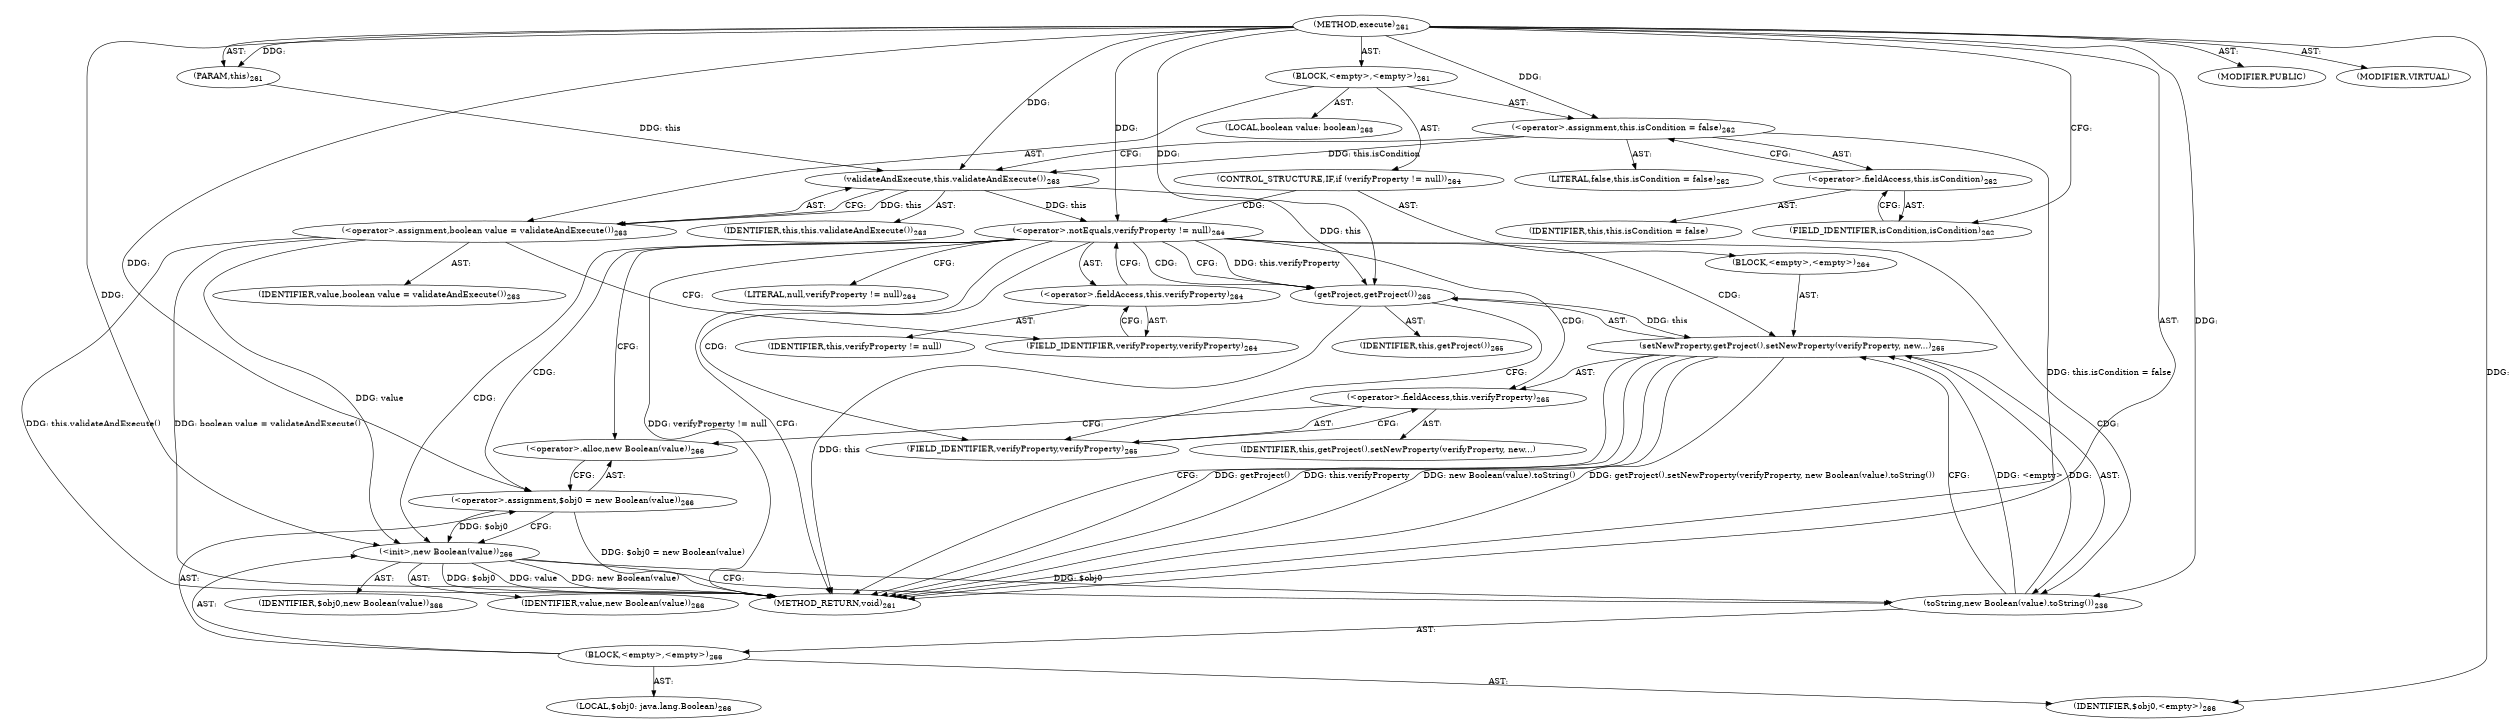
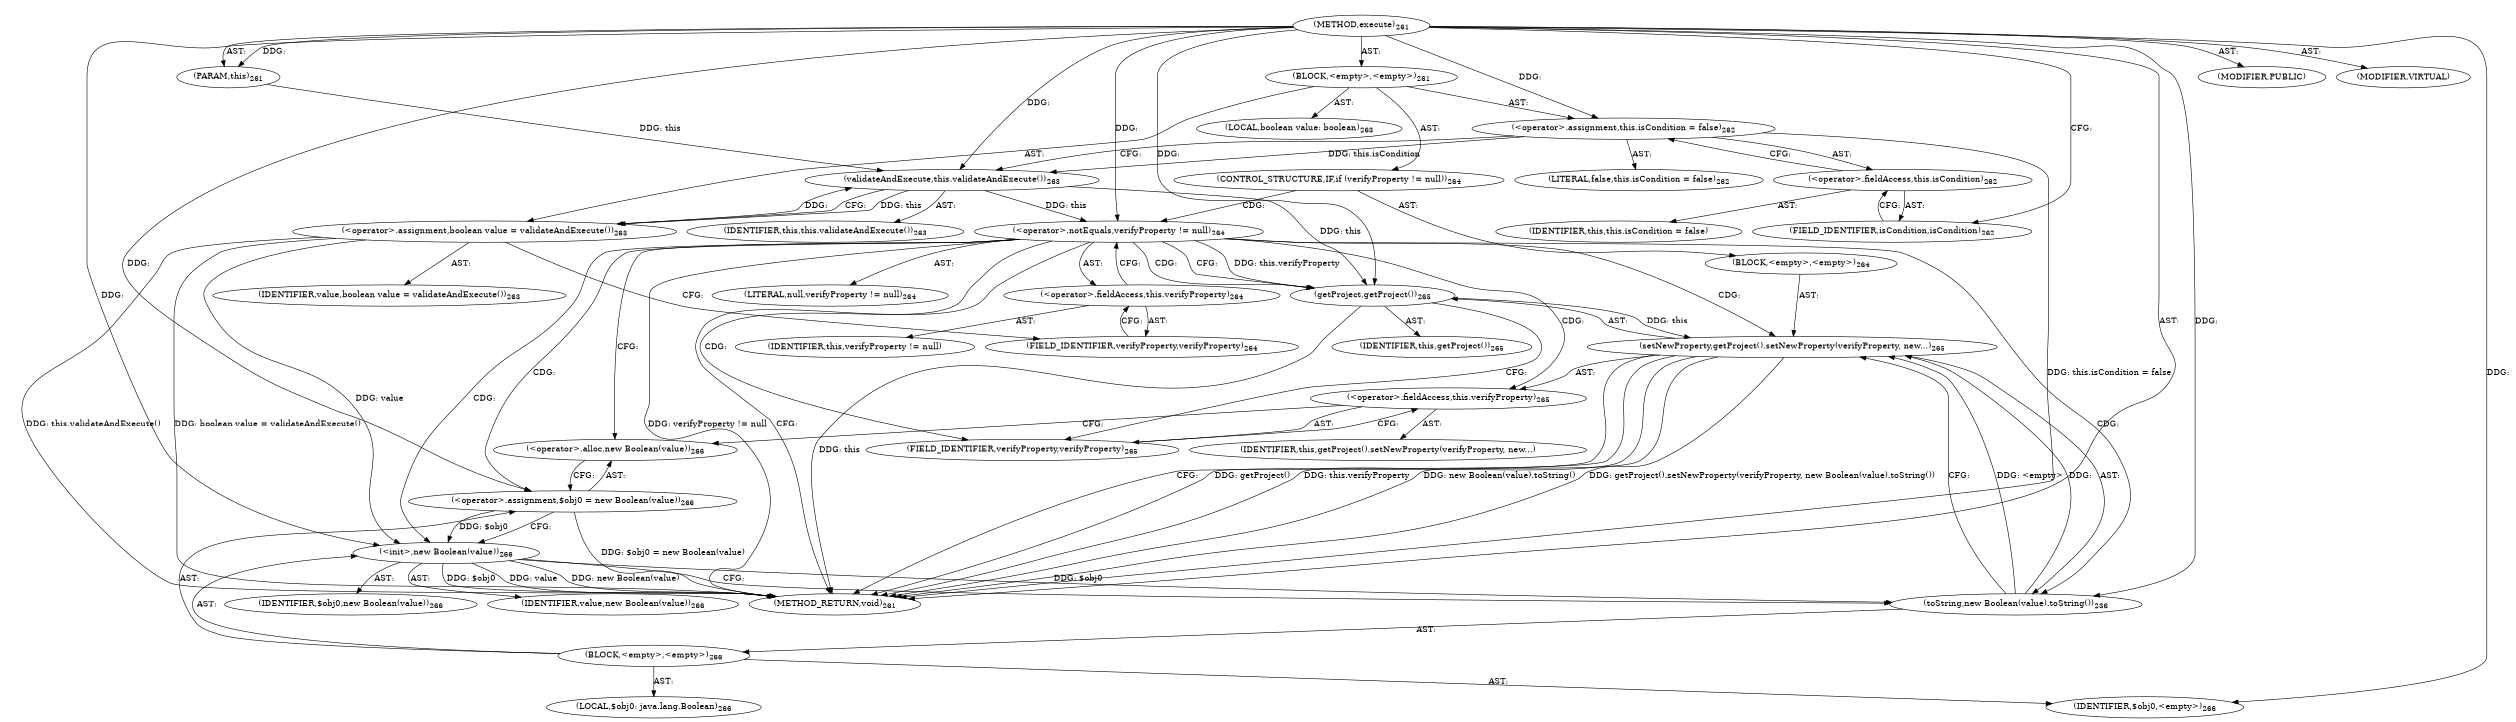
edge "(<operator>.assignment,boolean value = validateAndExecute())" -> "(validateAndExecute,this.validateAndExecute())": label "AST: " -> "DDG: "
edge "(<operator>.notEquals,verifyProperty != null)" -> "(LITERAL,null,verifyProperty != null)": label "CFG: " -> "AST: "
node "(IDENTIFIER,$obj0,new Boolean(value))": text "366" -> "266"
